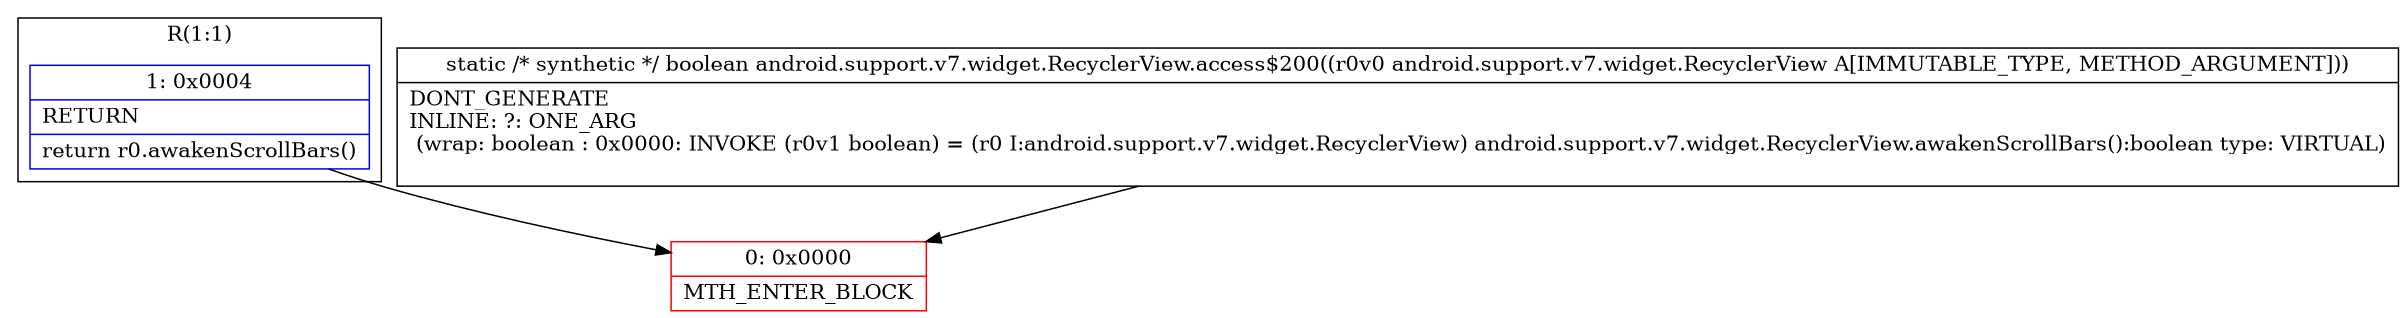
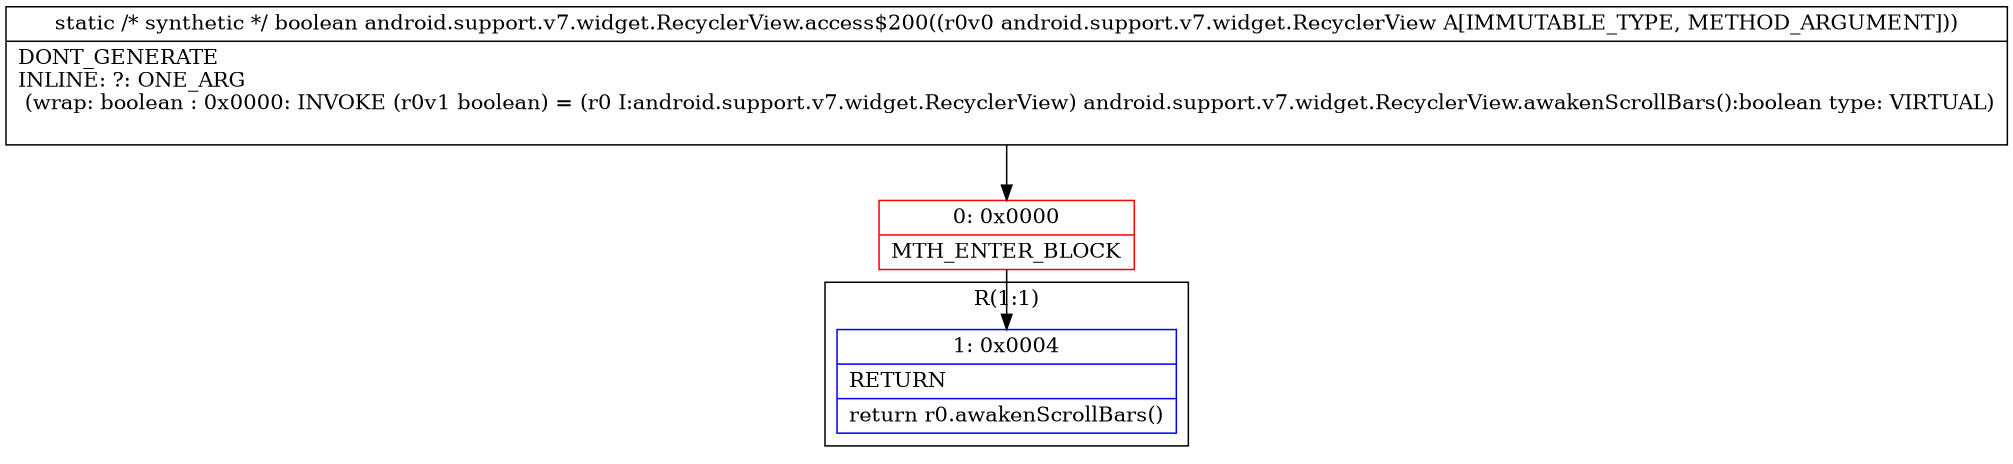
edge "1: 0x0004" -> "0: 0x0000": reversed
